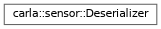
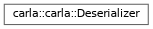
node "carla::sensor::Deserializer": label "carla::sensor::Deserializer" -> "carla::carla::Deserializer"
